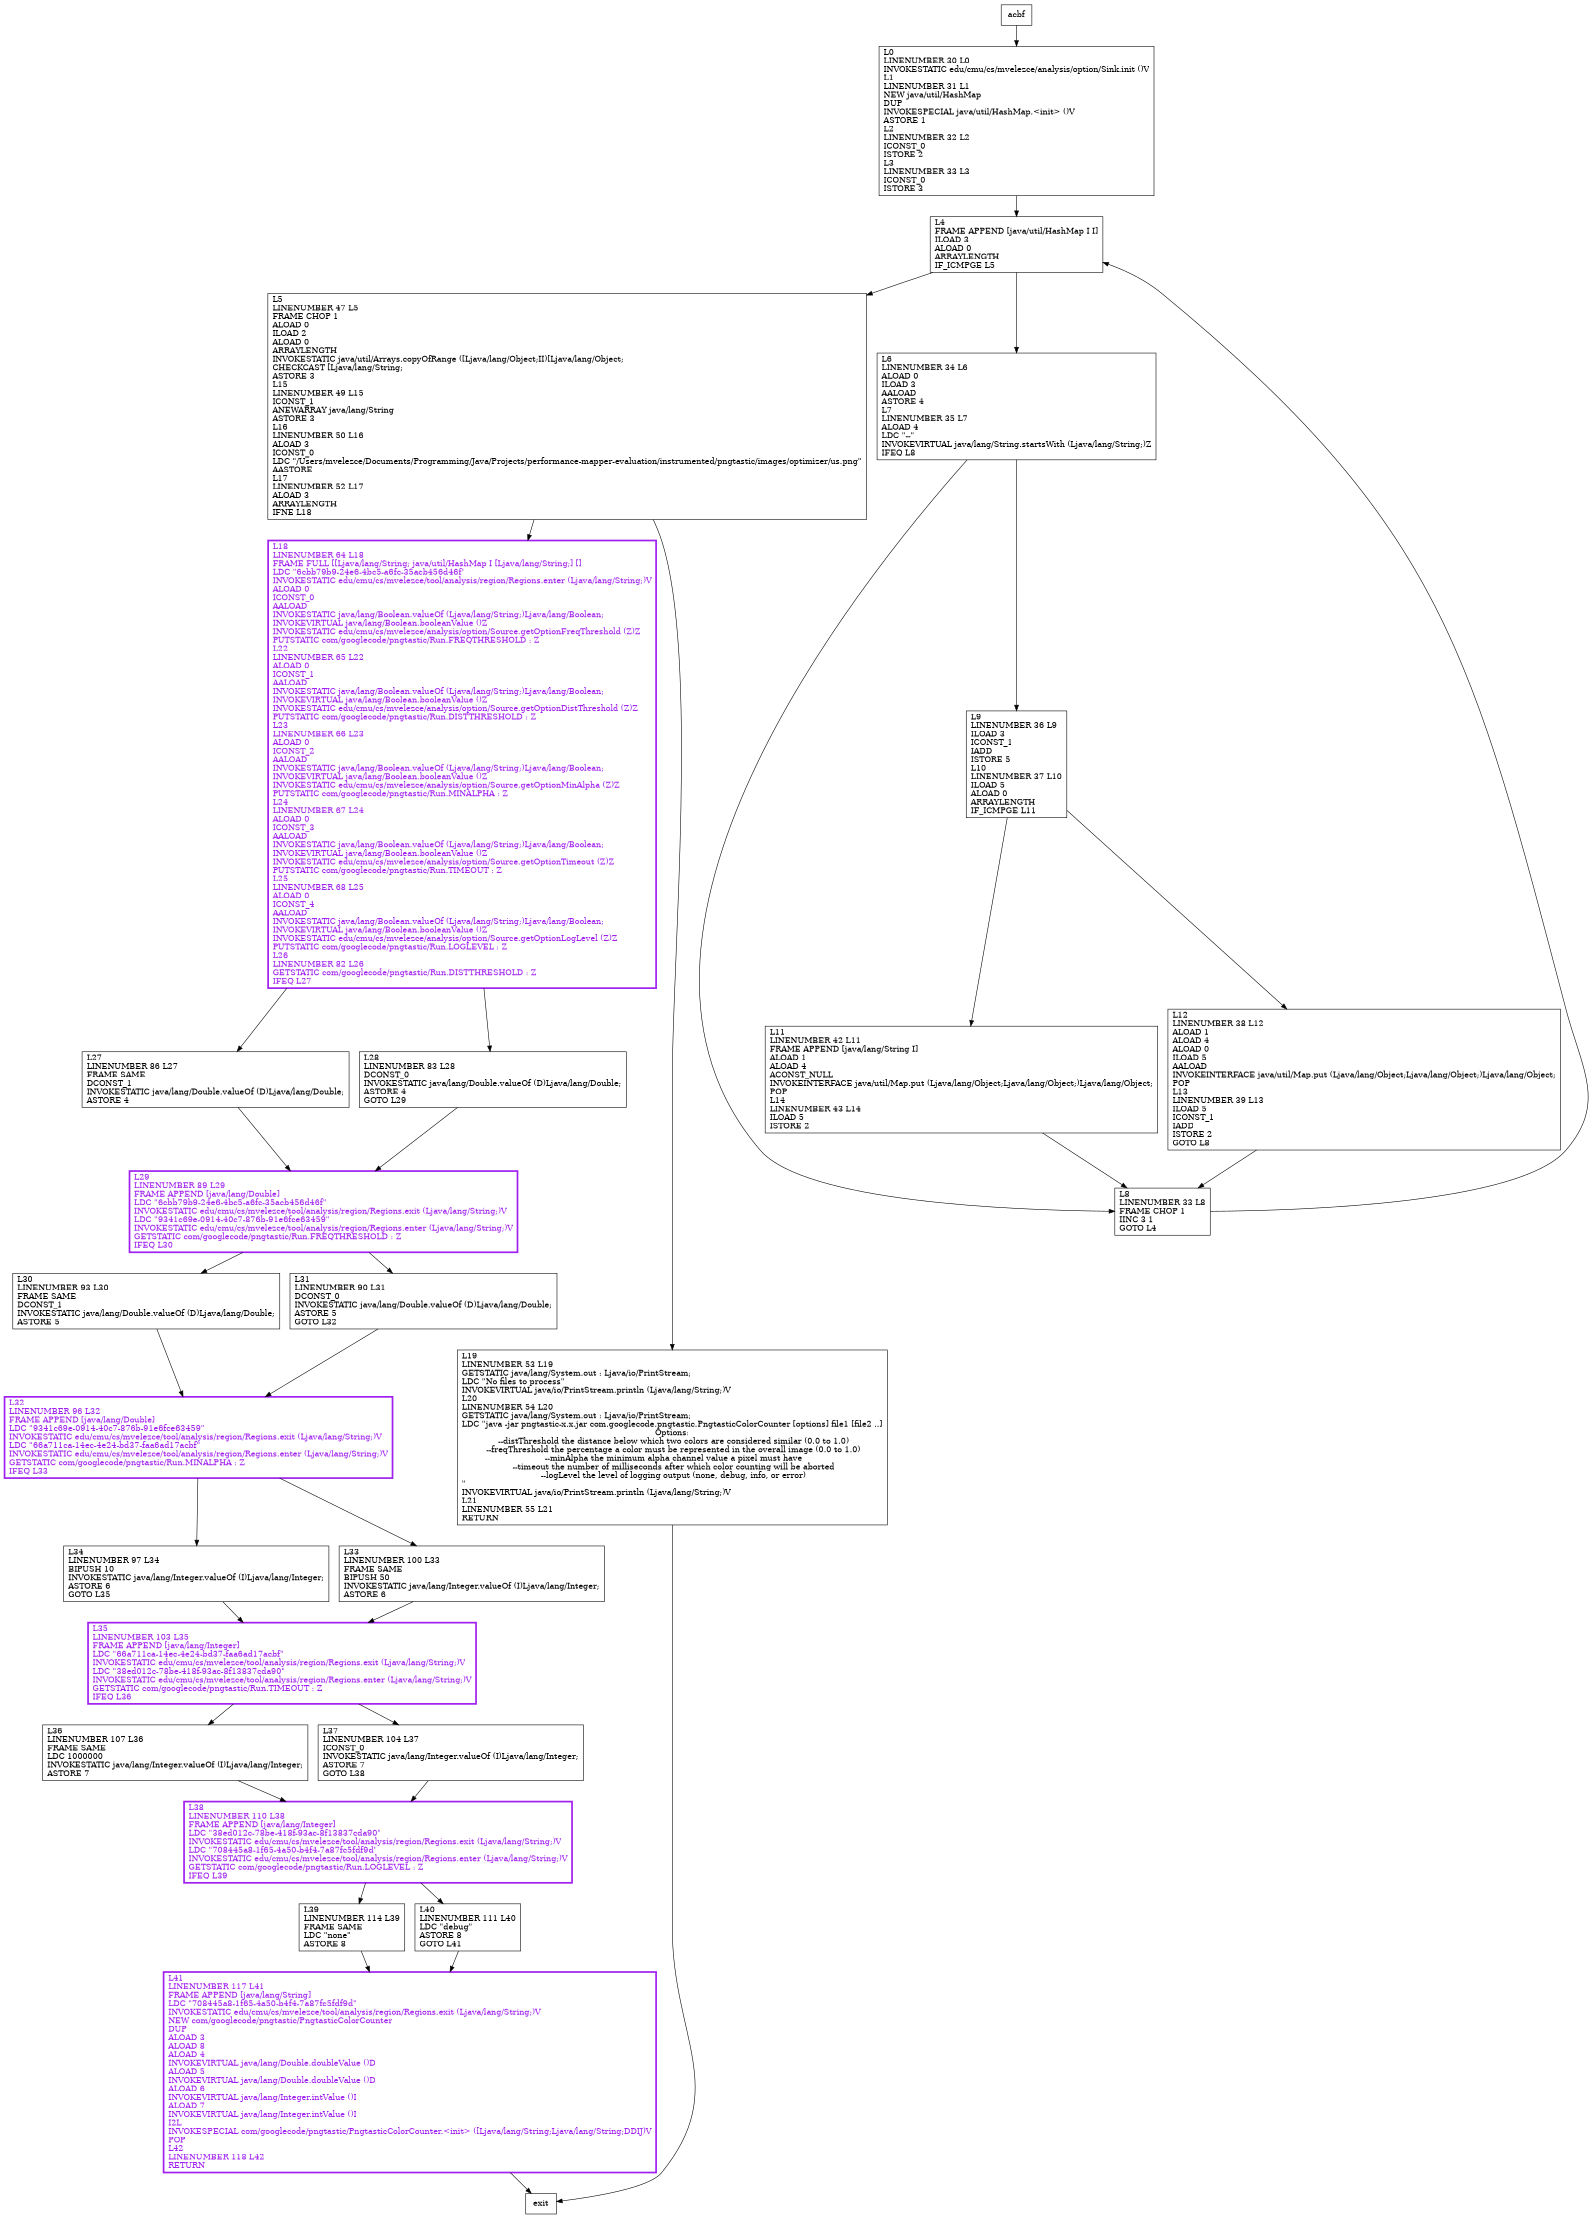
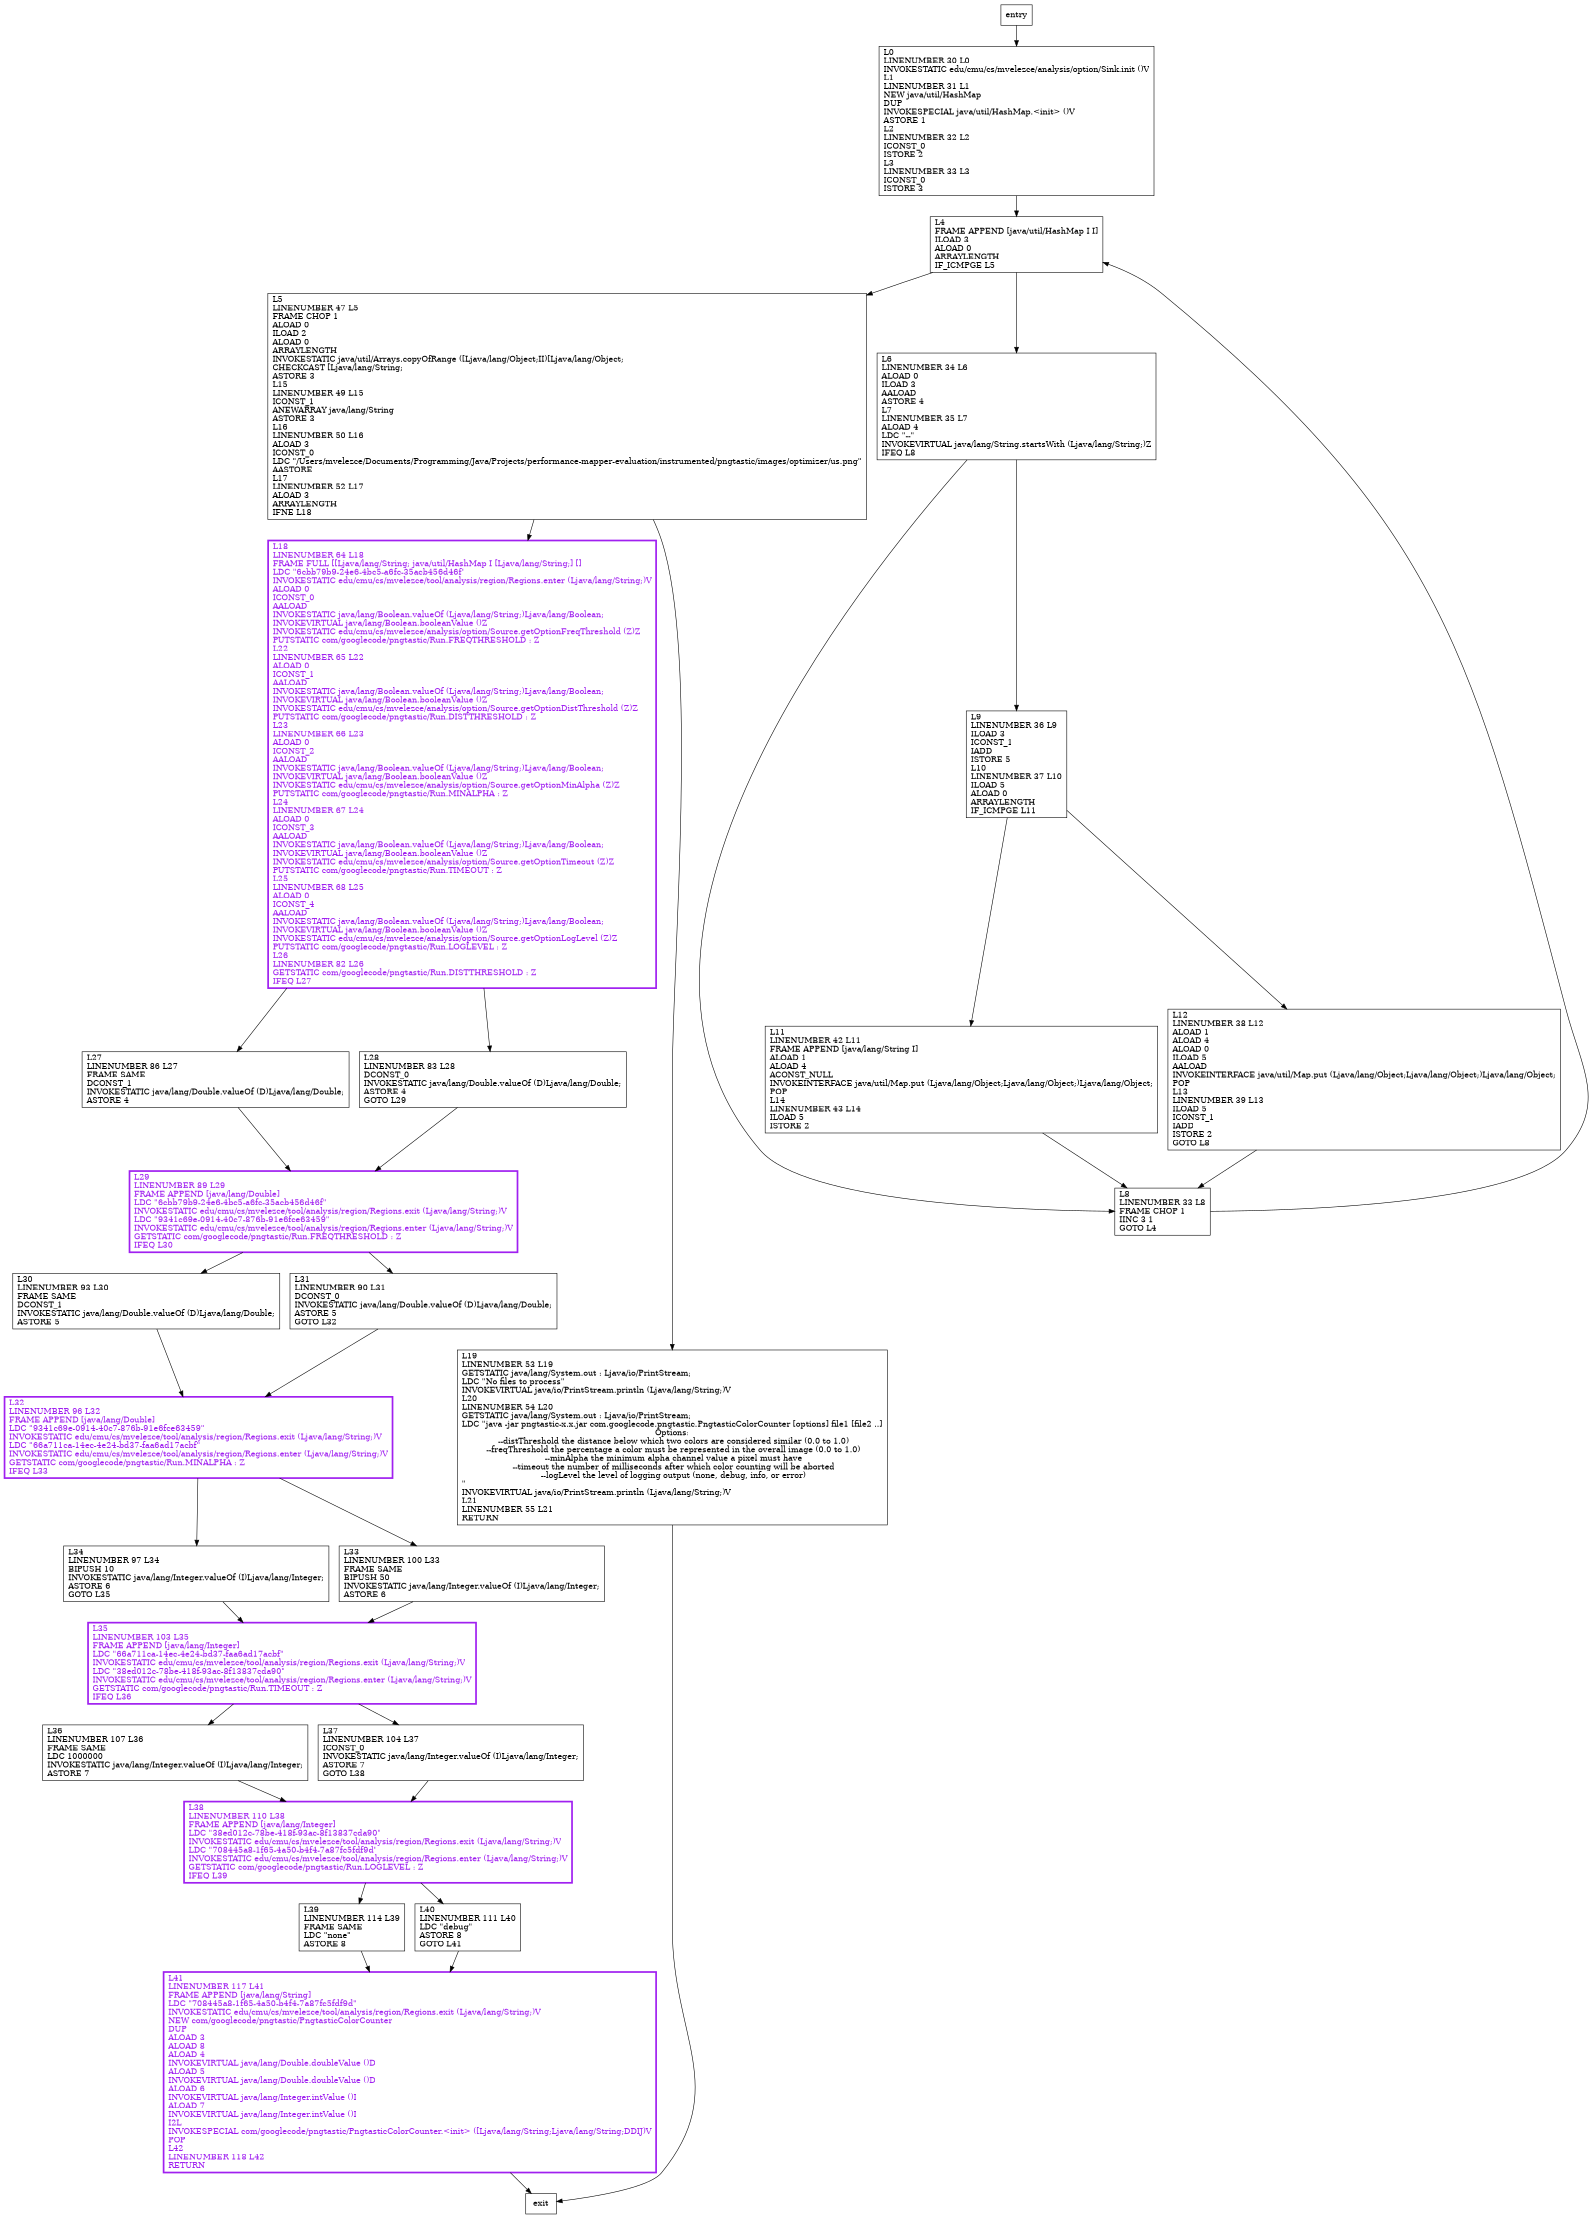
node "acbf": label "acbf" -> "entry"
